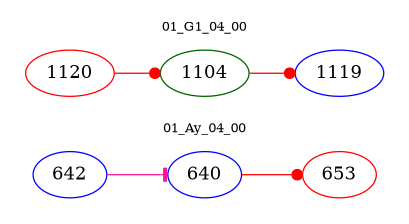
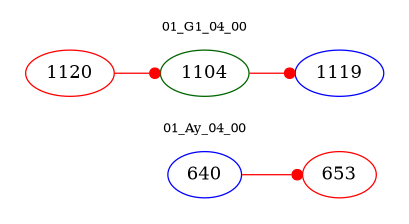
node "642": removed
